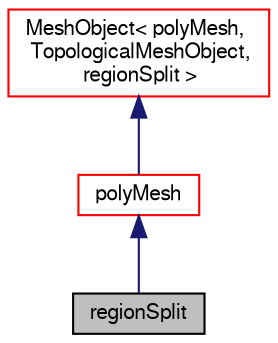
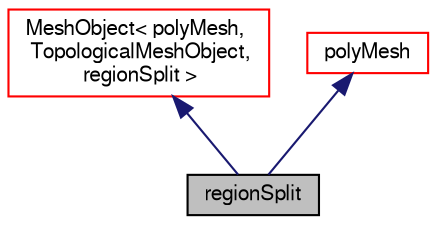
edge "polyMesh" -> "MeshObject< polyMesh, TopologicalMeshObject, regionSplit >": now "regionSplit" -> "MeshObject< polyMesh, TopologicalMeshObject, regionSplit >"
